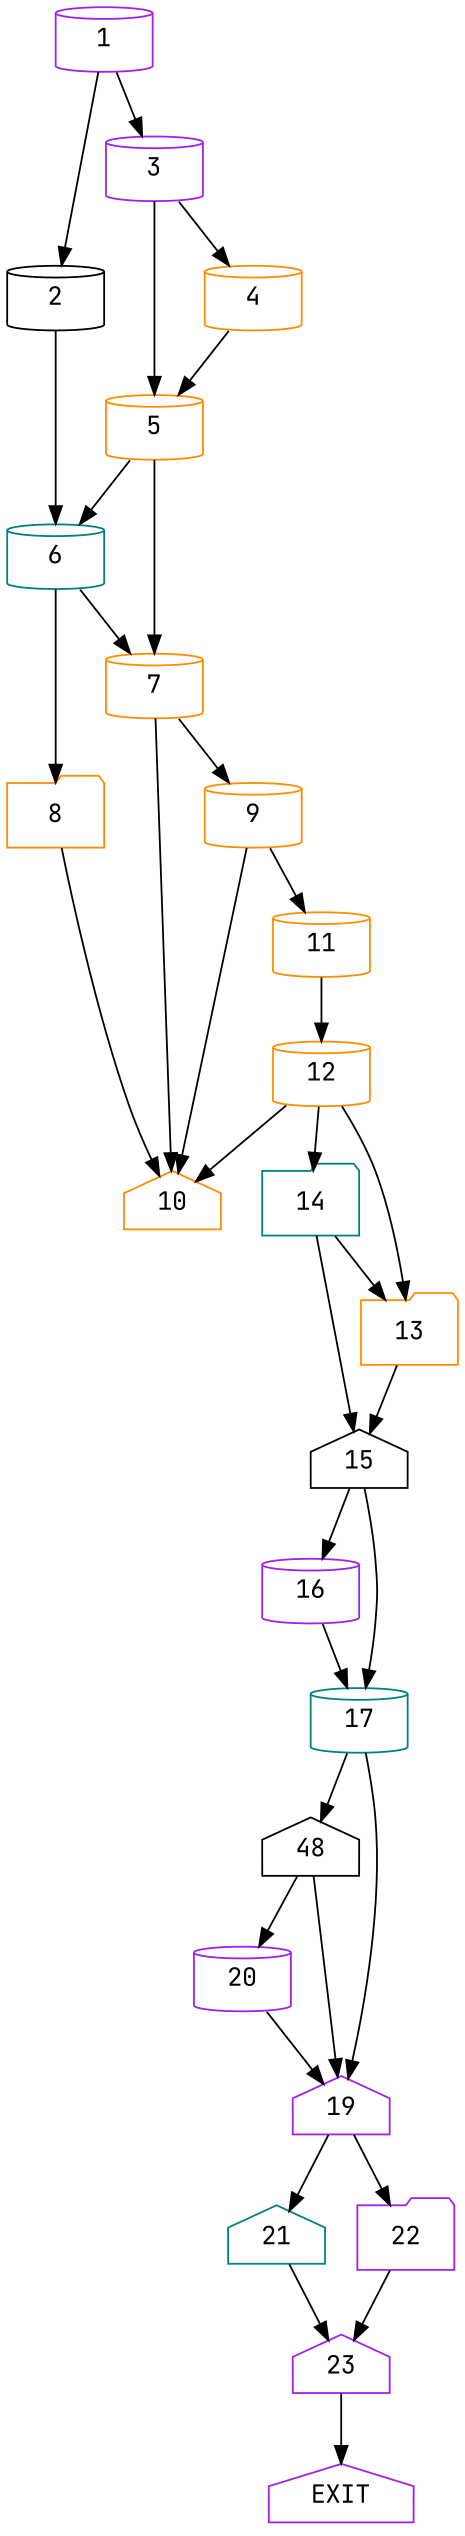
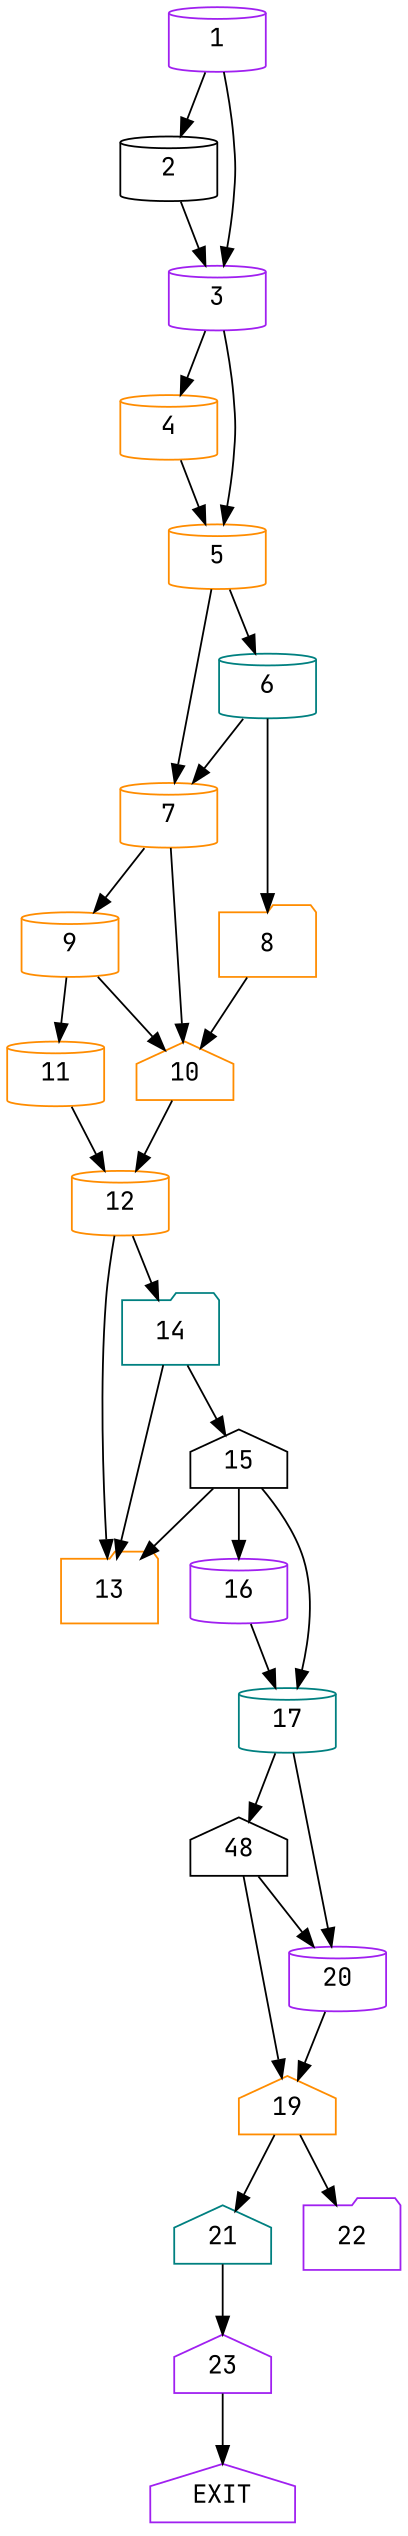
edge "2" -> "6": now "2" -> "3"
edge "12" -> "10": reversed
edge "13" -> "15": reversed
edge "17" -> "19": now "17" -> "20"
node "19": color purple -> darkorange
edge "22" -> "23": removed
